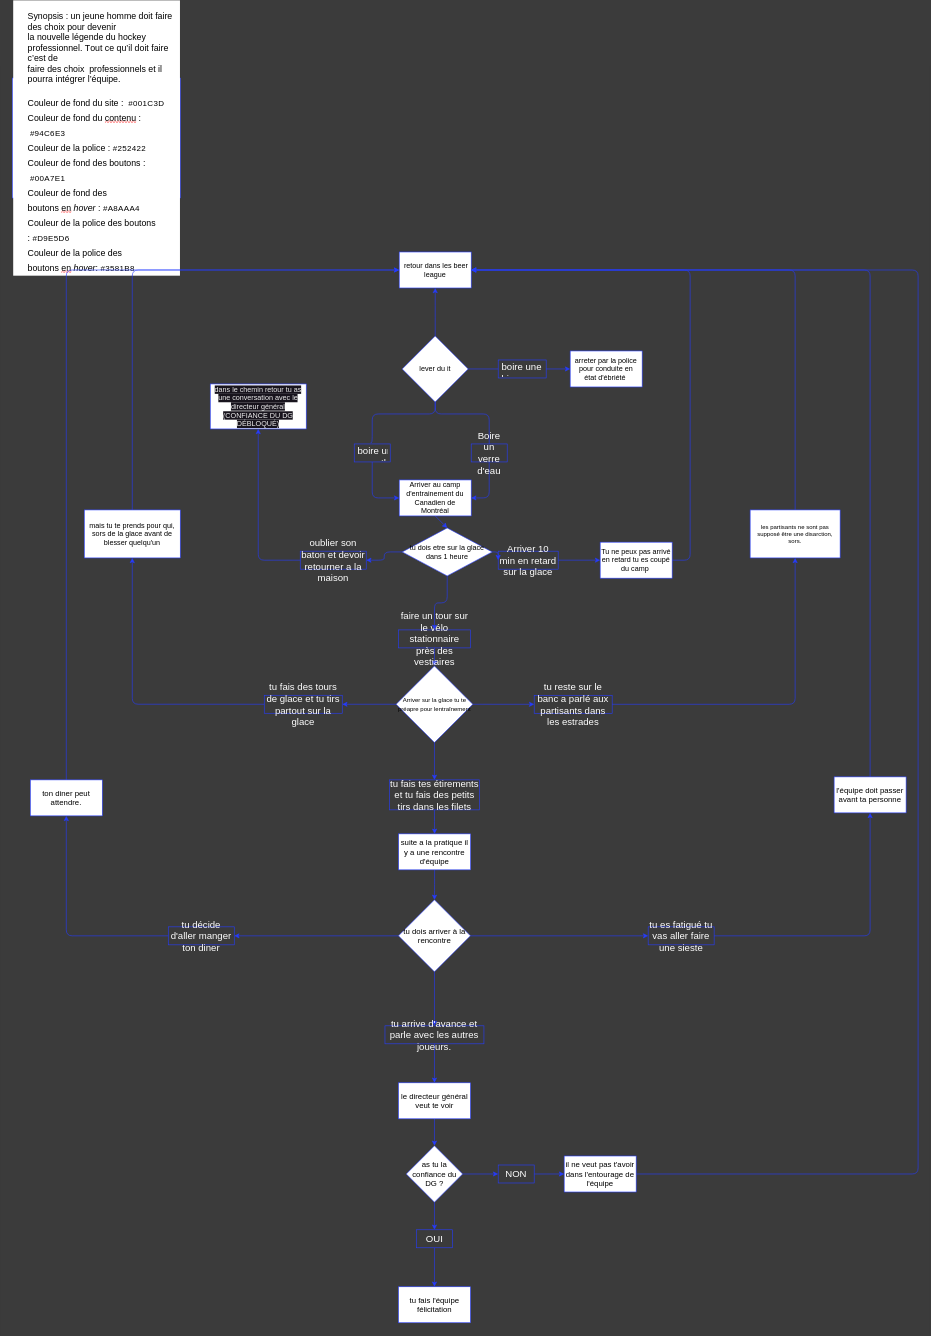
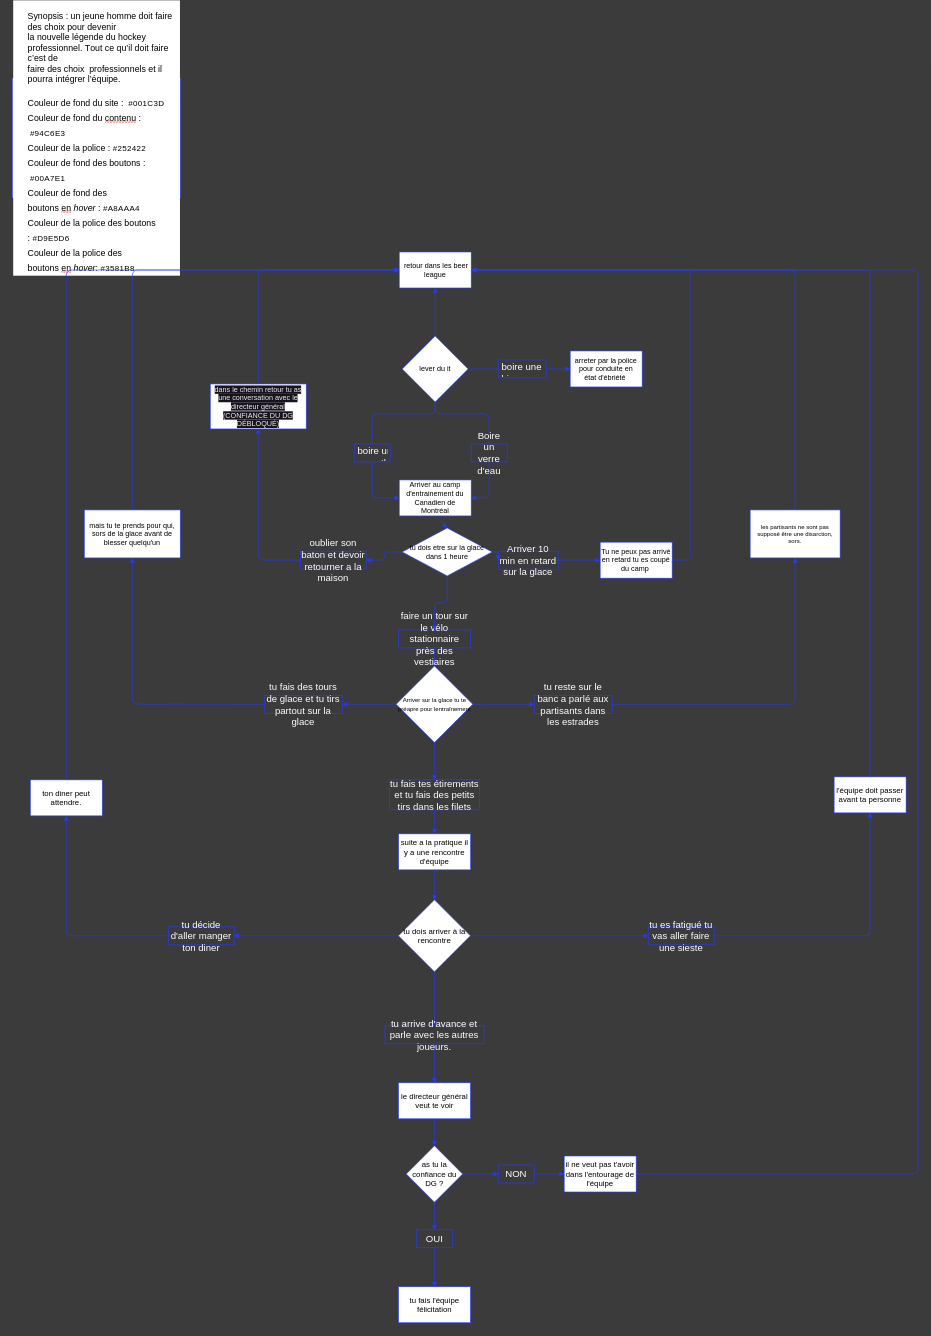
edge "dans le chemin retour tu as une conversation avec le directeur général (CONFIANCE DU DG DÉBLOQUÉ)" -> "retour dans les beer league": added
